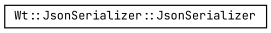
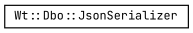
node "Wt::JsonSerializer::JsonSerializer": label "Wt::JsonSerializer::JsonSerializer" -> "Wt::Dbo::JsonSerializer"
